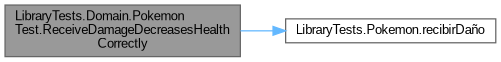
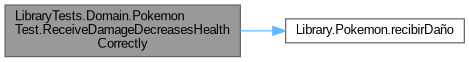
node "LibraryTests.Pokemon.recibirDaño": label "LibraryTests.Pokemon.recibirDaño" -> "Library.Pokemon.recibirDaño"
